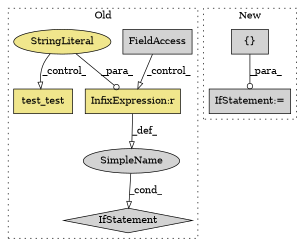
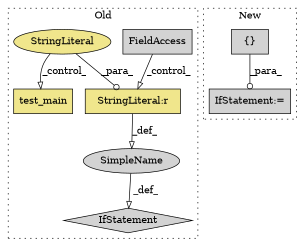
node "test_test": label "test_test" -> "test_main"
node "InfixExpression:r": label "InfixExpression:r" -> "StringLiteral:r"
edge "SimpleName" -> "IfStatement": label "_cond_" -> "_def_"
